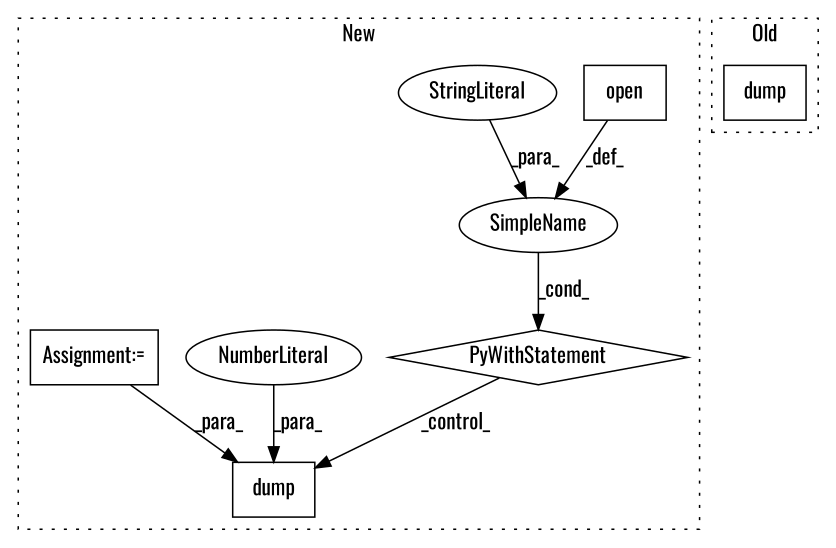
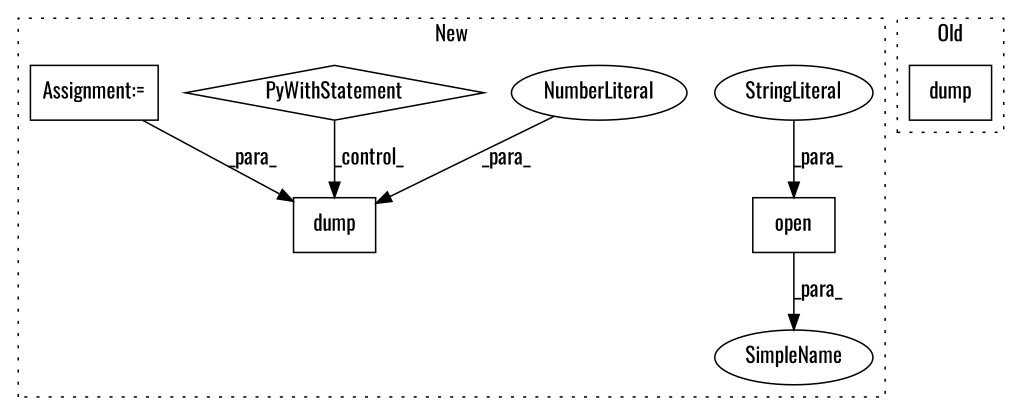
edge "StringLiteral" -> "SimpleName": now "StringLiteral" -> "open"
edge "open" -> "SimpleName": label "_def_" -> "_para_"
edge "SimpleName" -> "PyWithStatement": removed, label "_cond_"
